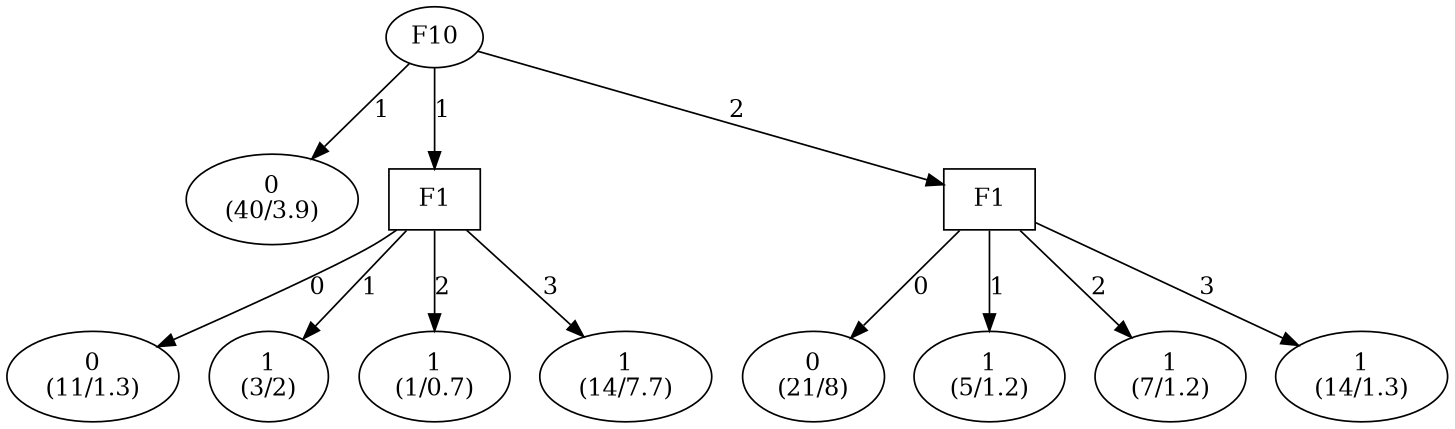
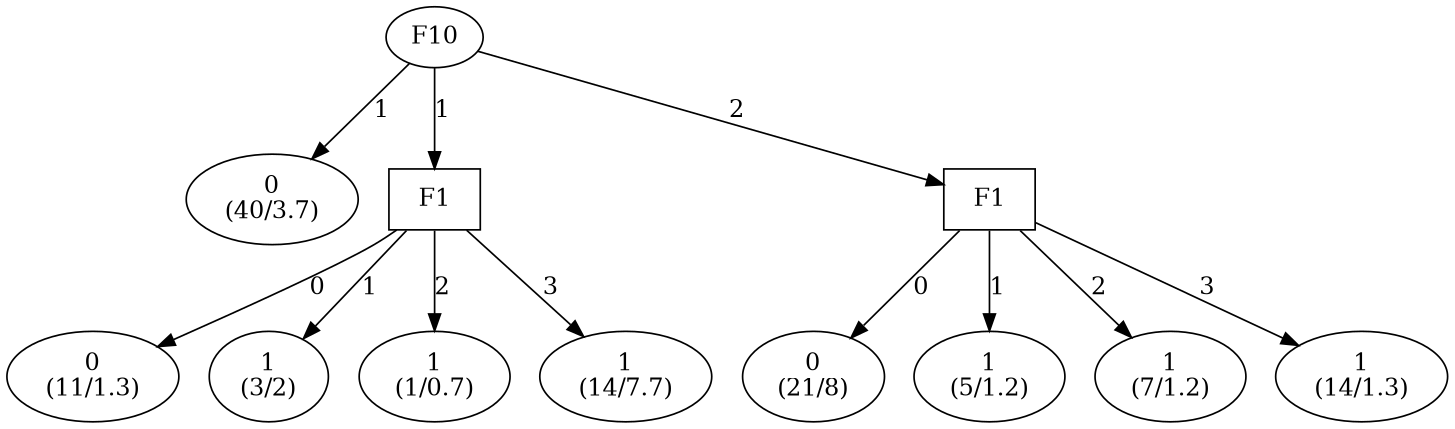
node "0 (40/3.9)": label "0 (40/3.9)" -> "0 (40/3.7)"
